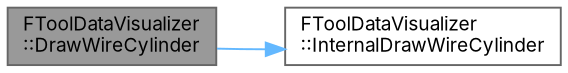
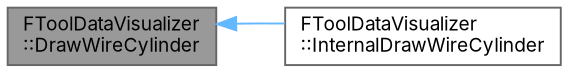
edge "FToolDataVisualizer ::DrawWireCylinder" -> "FToolDataVisualizer ::InternalDrawWireCylinder": reversed
